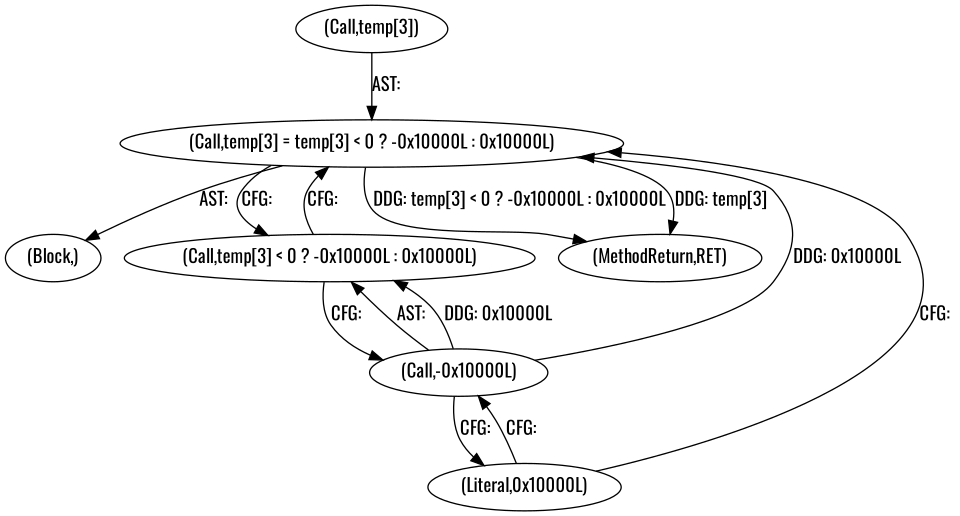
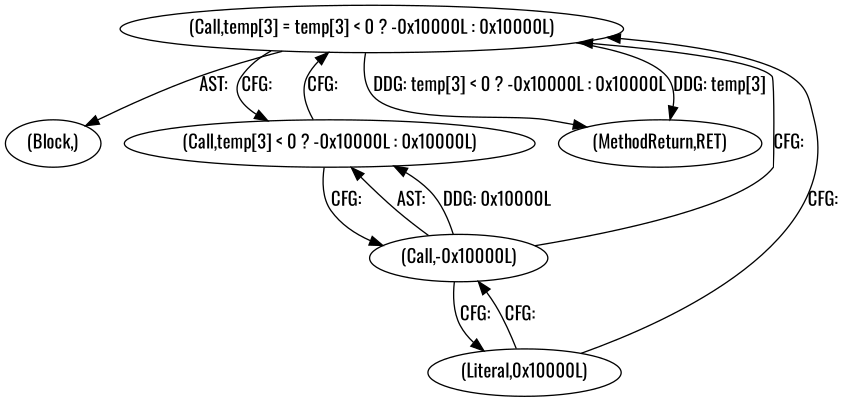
node "(Call,temp[3])": removed
edge "(Call,-0x10000L)" -> "(Call,temp[3] = temp[3] < 0 ? -0x10000L : 0x10000L)": label "DDG: 0x10000L" -> "CFG: "
